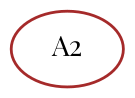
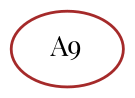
node "A2": label "A2" -> "A9"
